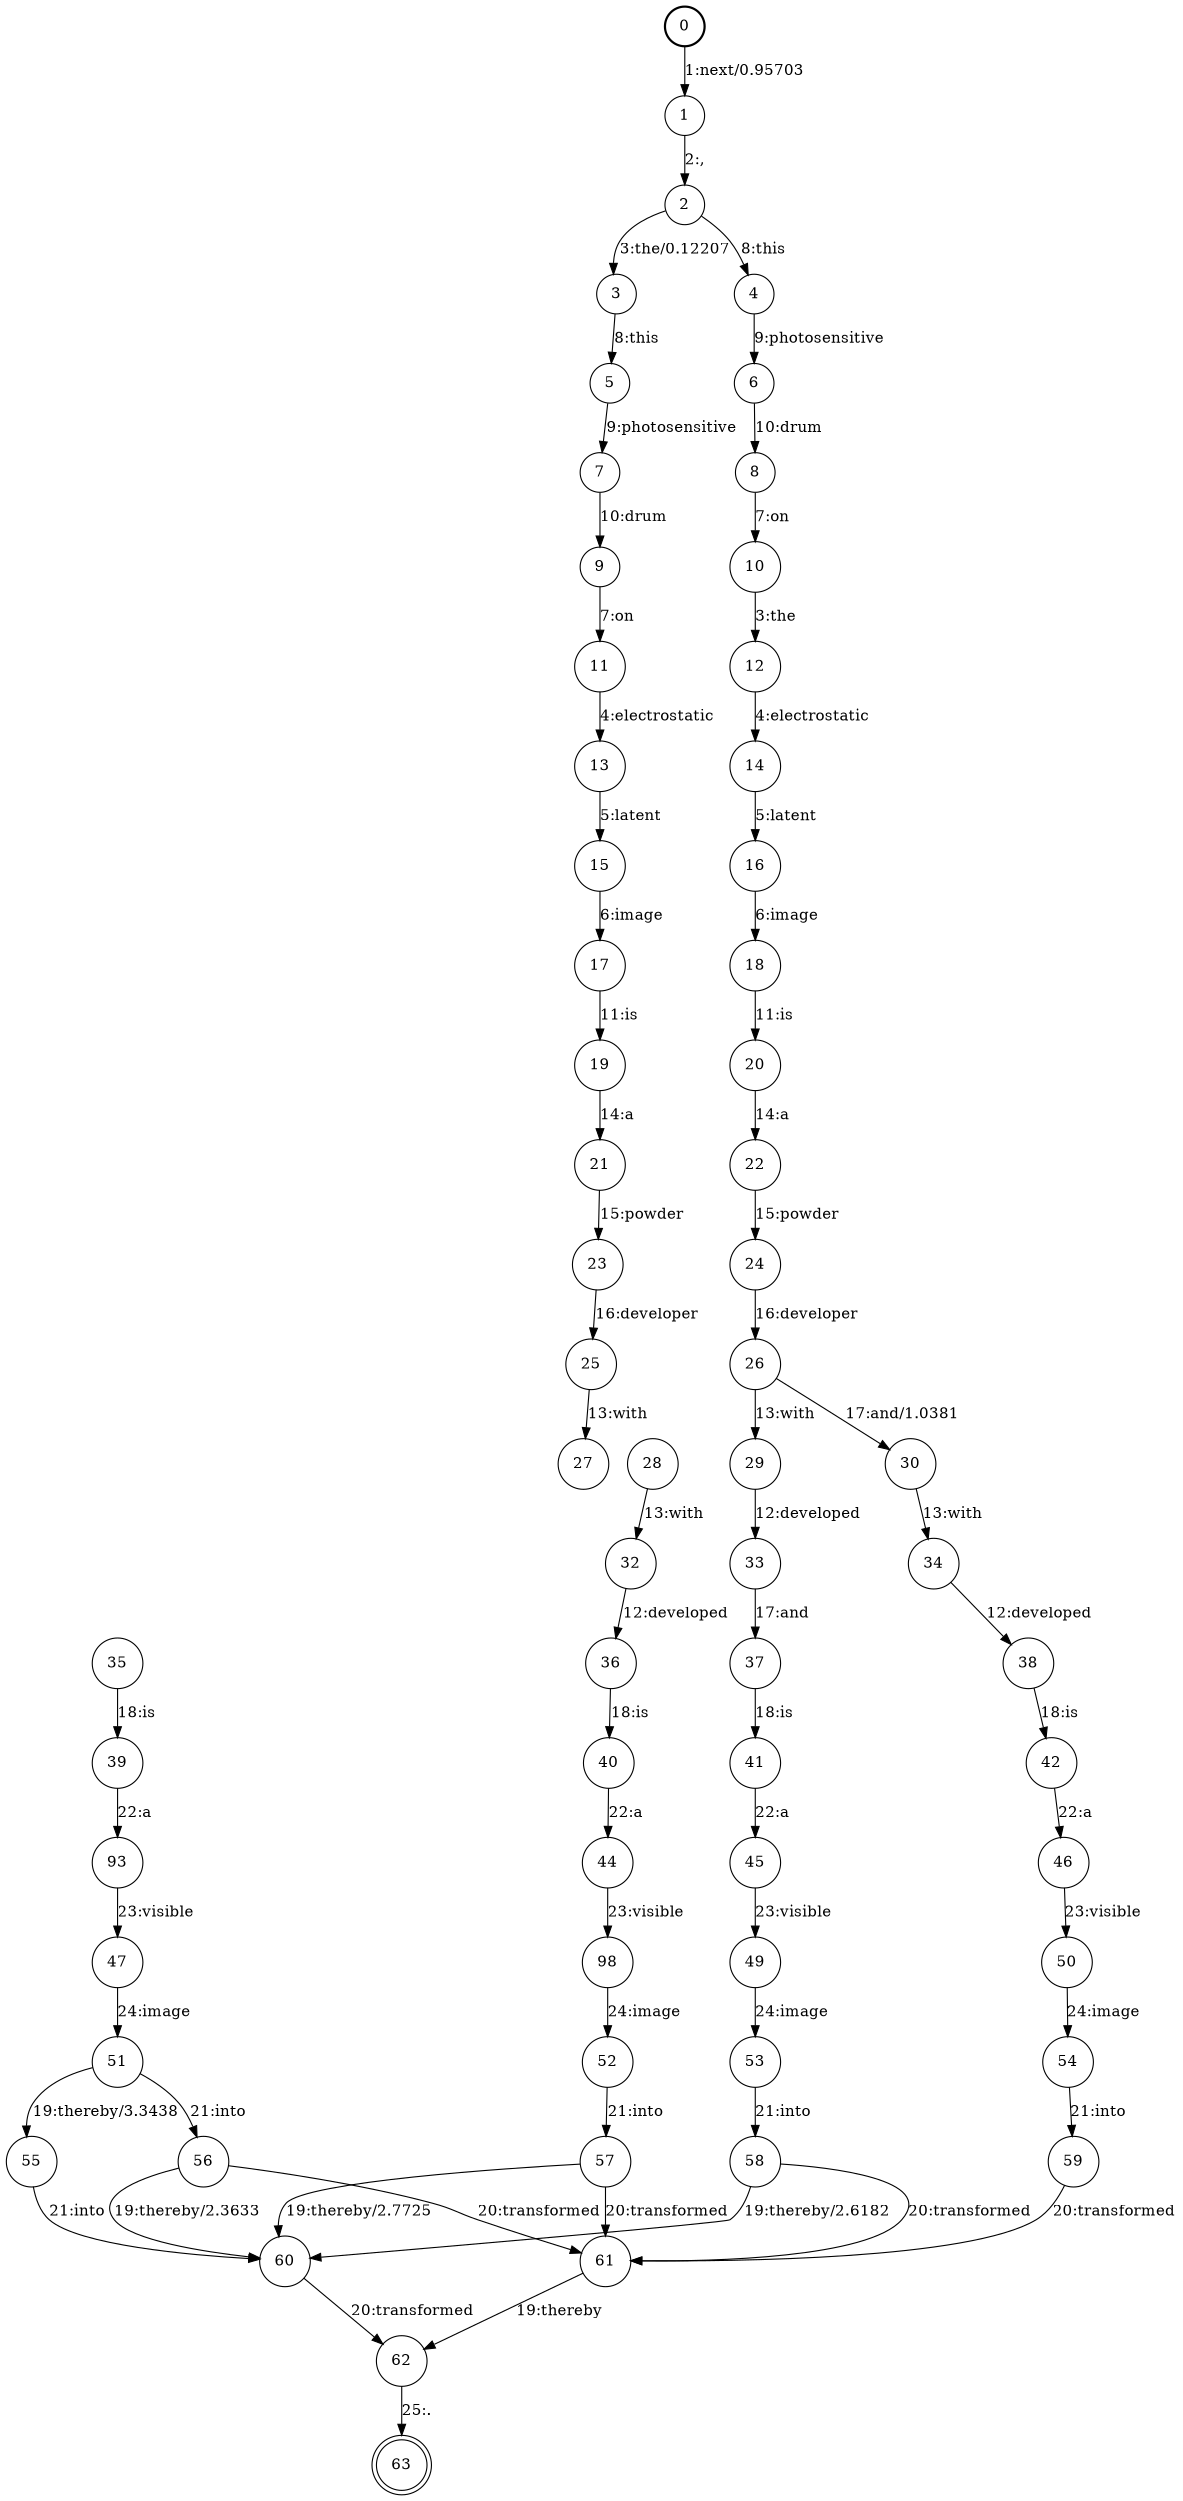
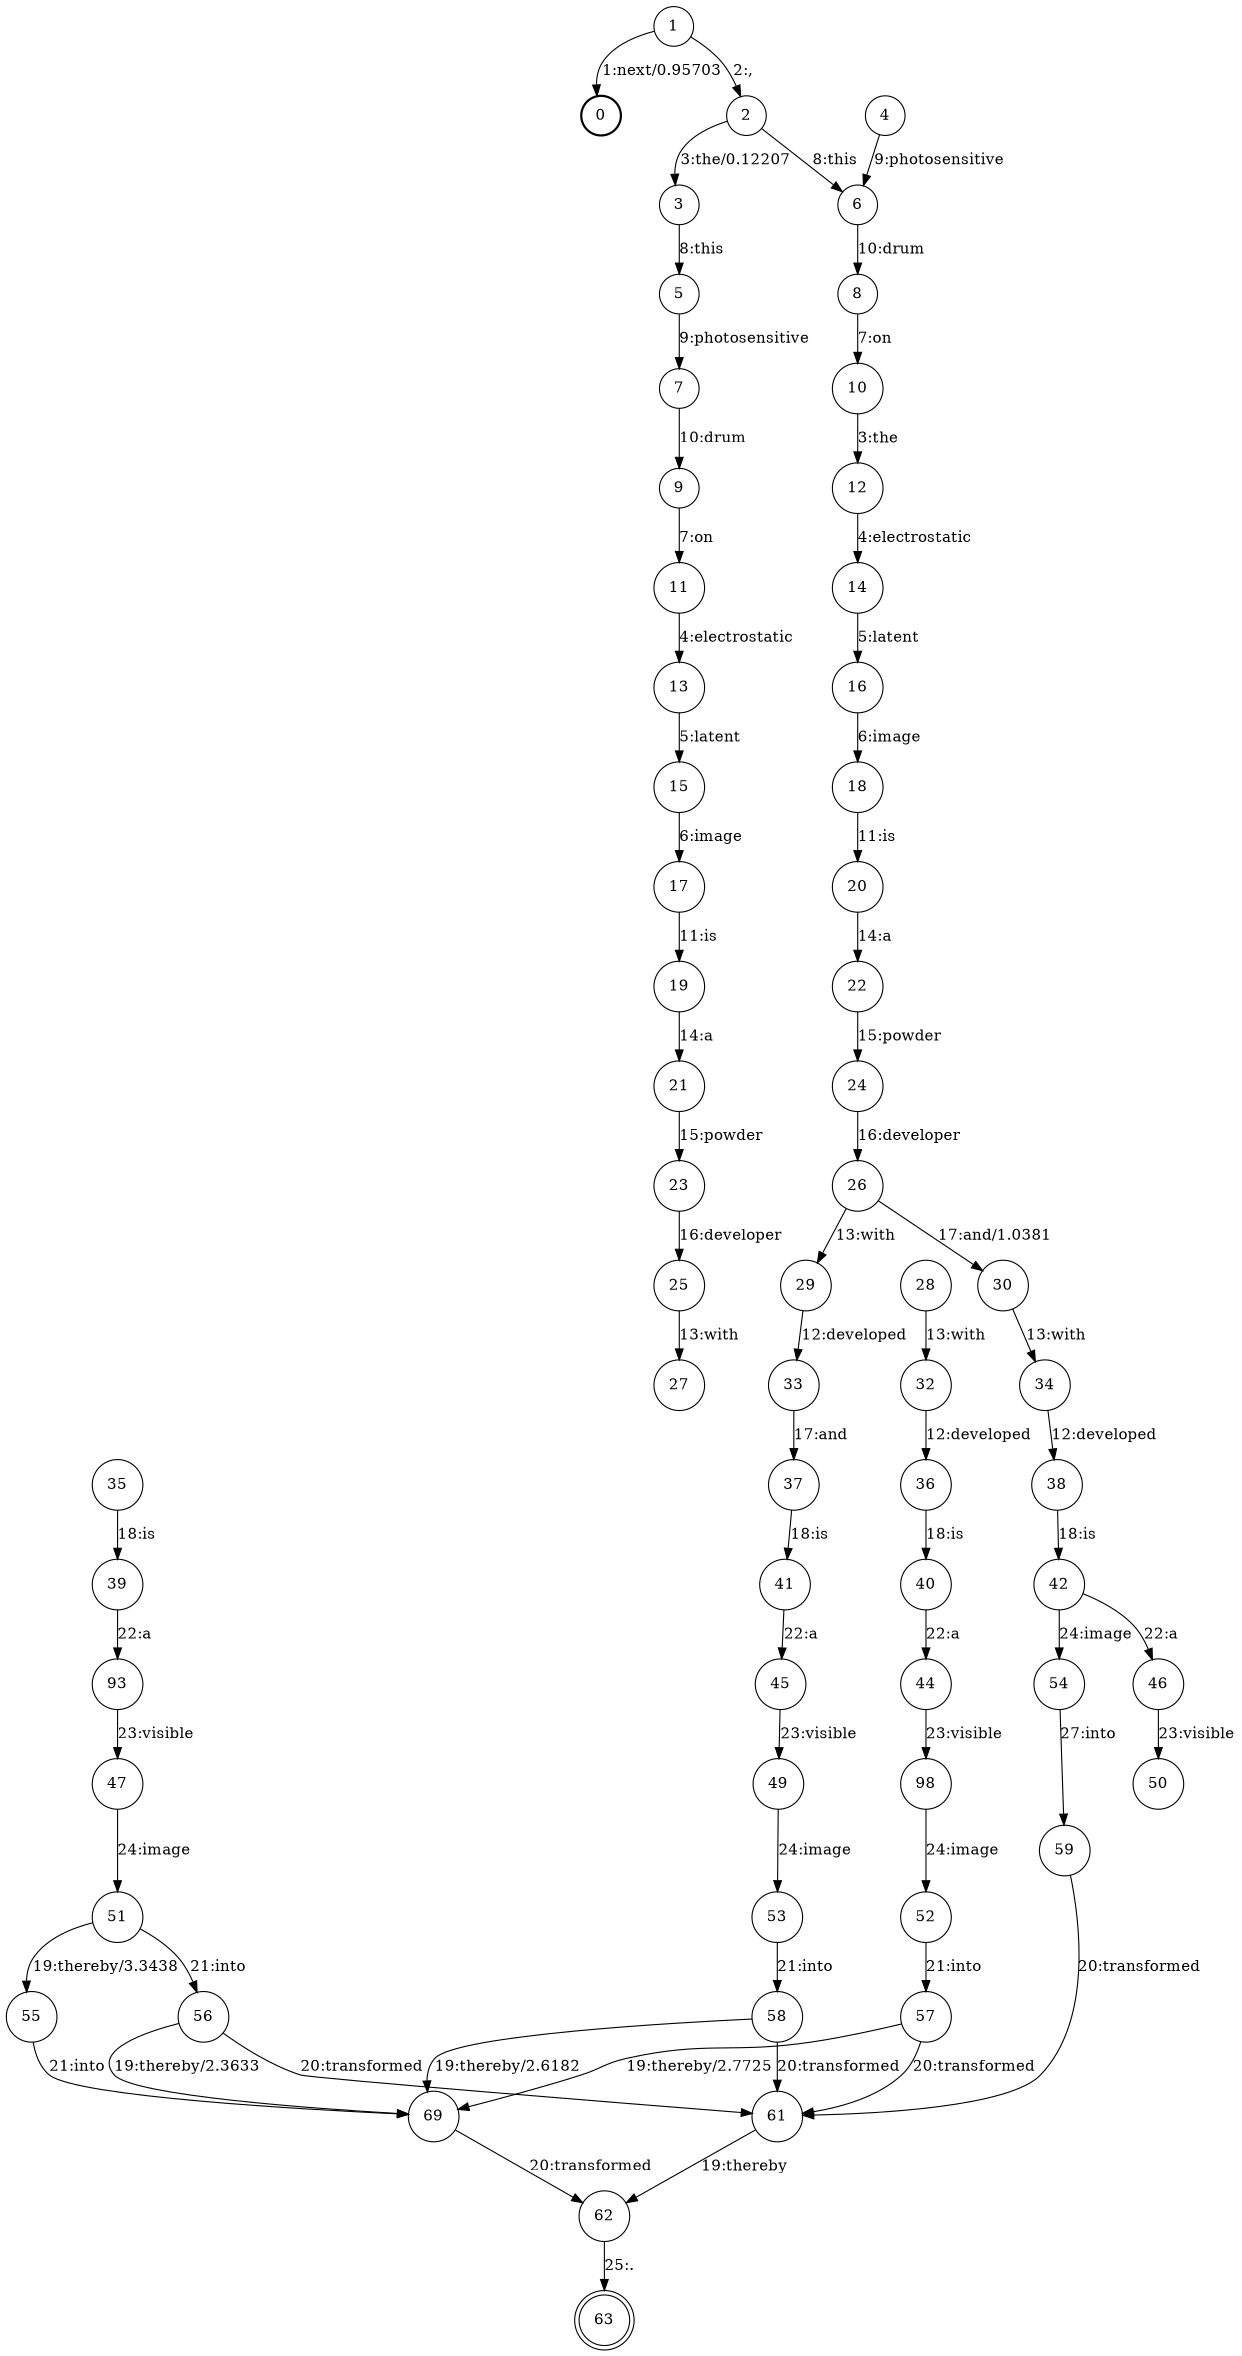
edge "0" -> "1": reversed
edge "2" -> "4": now "2" -> "6"
edge "50" -> "54": now "42" -> "54"
edge "54" -> "59": label "21:into" -> "27:into"
node "60": label "60" -> "69"
